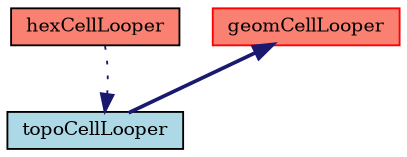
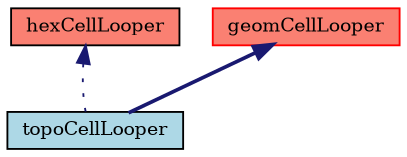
edge "hexCellLooper" -> "topoCellLooper": reversed
